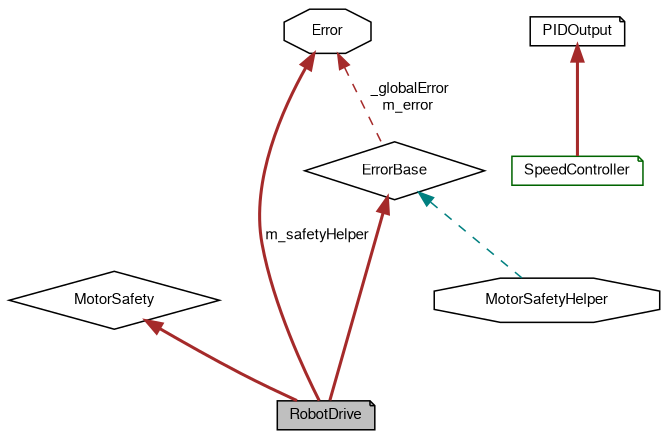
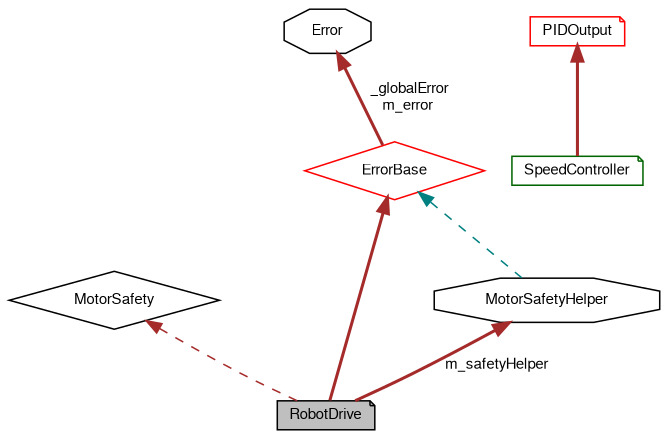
node "PIDOutput": color black -> red
edge "ErrorBase" -> "Error": style dashed -> bold
node "ErrorBase": color black -> red
edge "RobotDrive" -> "Error": now "RobotDrive" -> "MotorSafetyHelper"
edge "RobotDrive" -> "MotorSafety": style bold -> dashed
